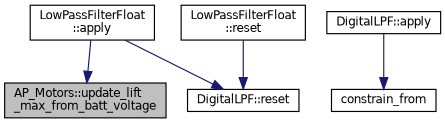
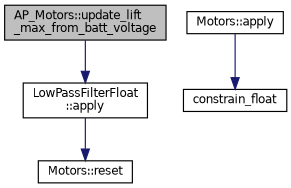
node "LowPassFilterFloat ::reset": removed
node "DigitalLPF::apply": label "DigitalLPF::apply" -> "Motors::apply"
edge "LowPassFilterFloat ::apply" -> "AP_Motors::update_lift _max_from_batt_voltage": reversed
node "DigitalLPF::reset": label "DigitalLPF::reset" -> "Motors::reset"
node "constrain_from": label "constrain_from" -> "constrain_float"
